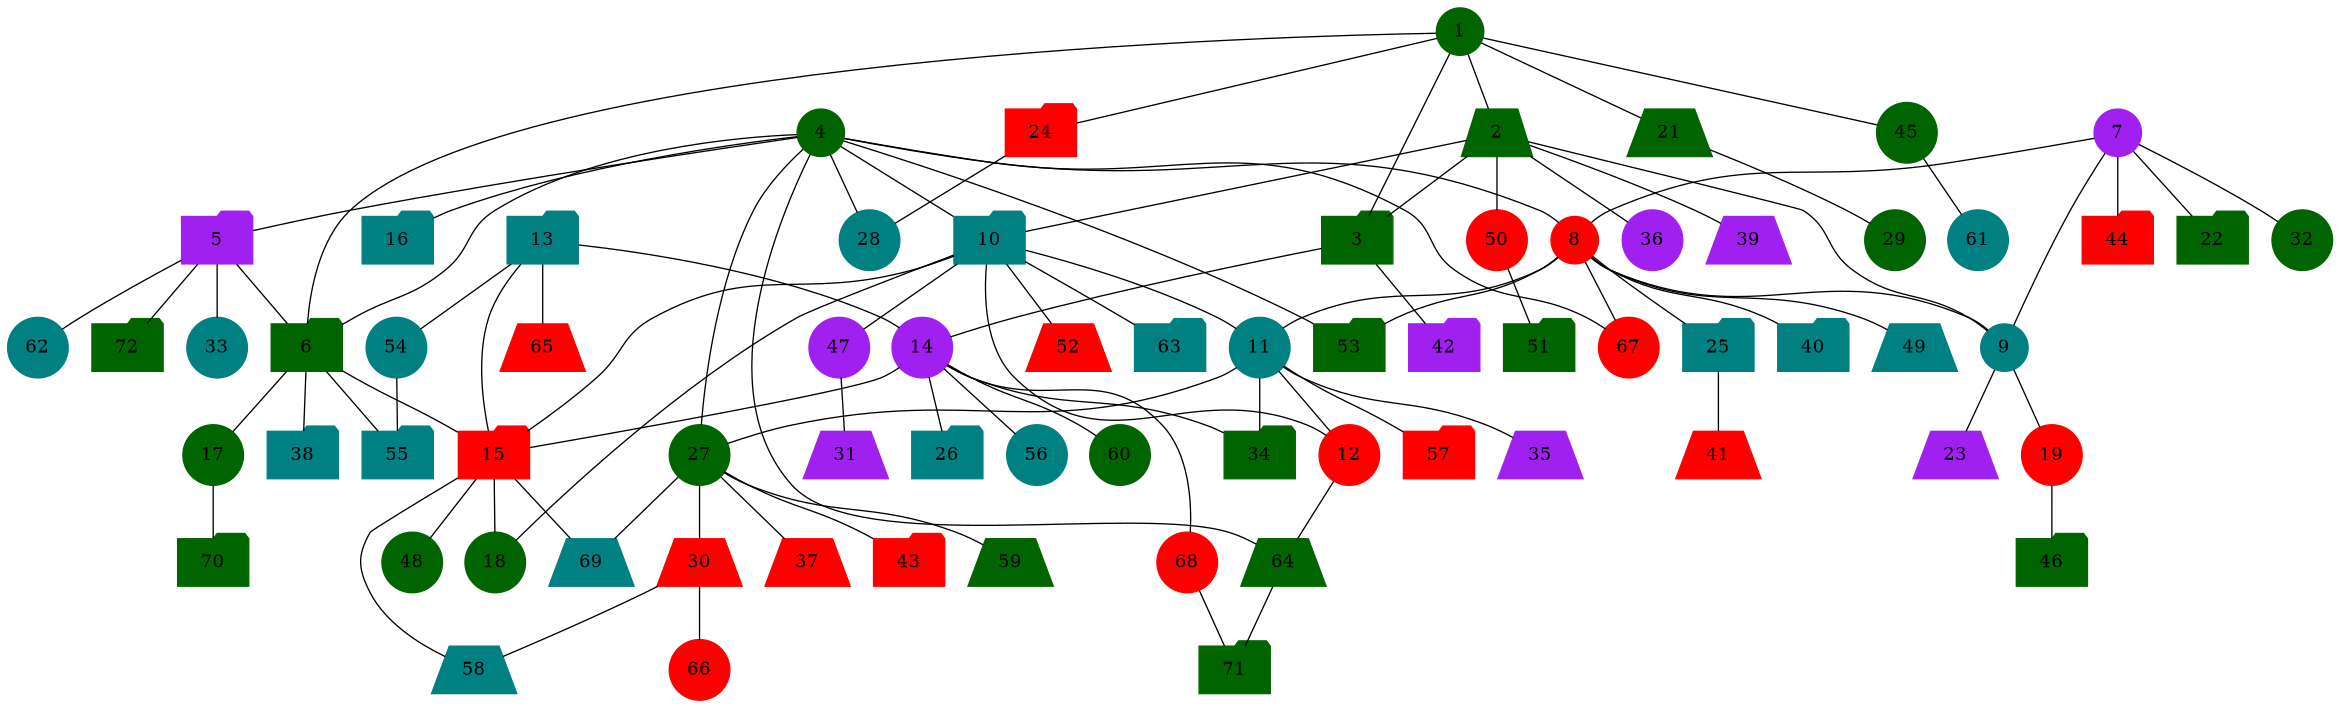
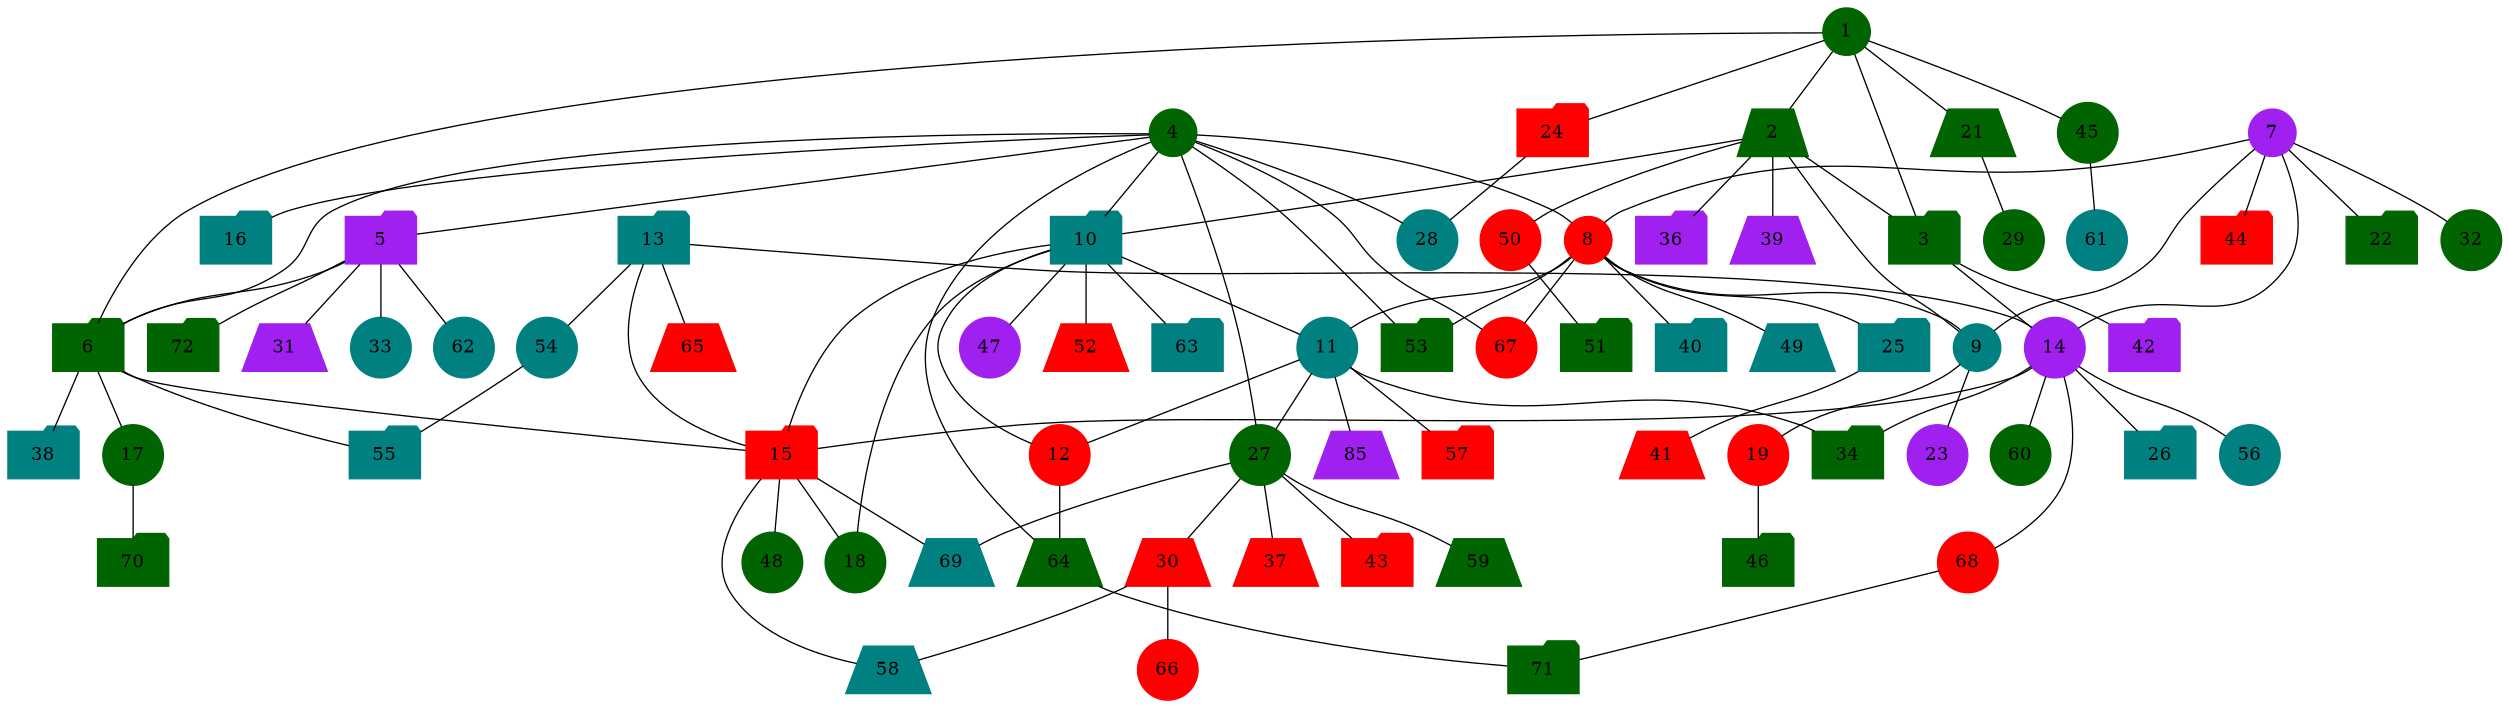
node "36": shape circle -> folder
edge "7" -- "14": added
edge "47" -- "31": now "5" -- "31"
node "35": label "35" -> "85"
node "23": shape trapezium -> circle
